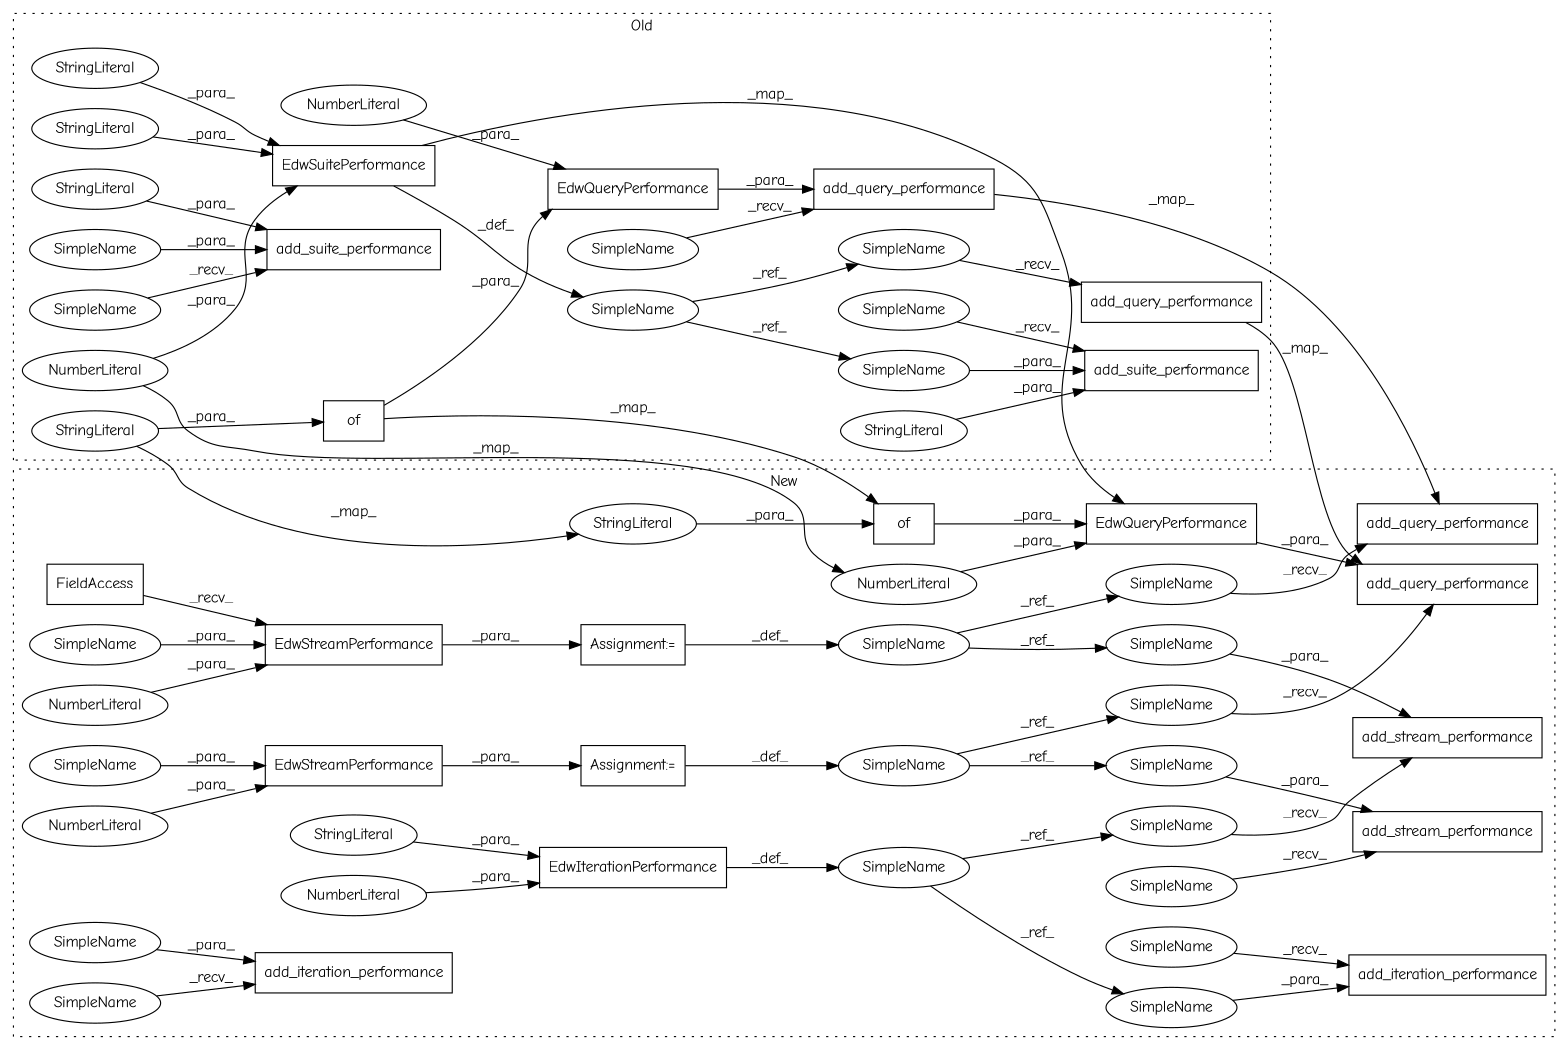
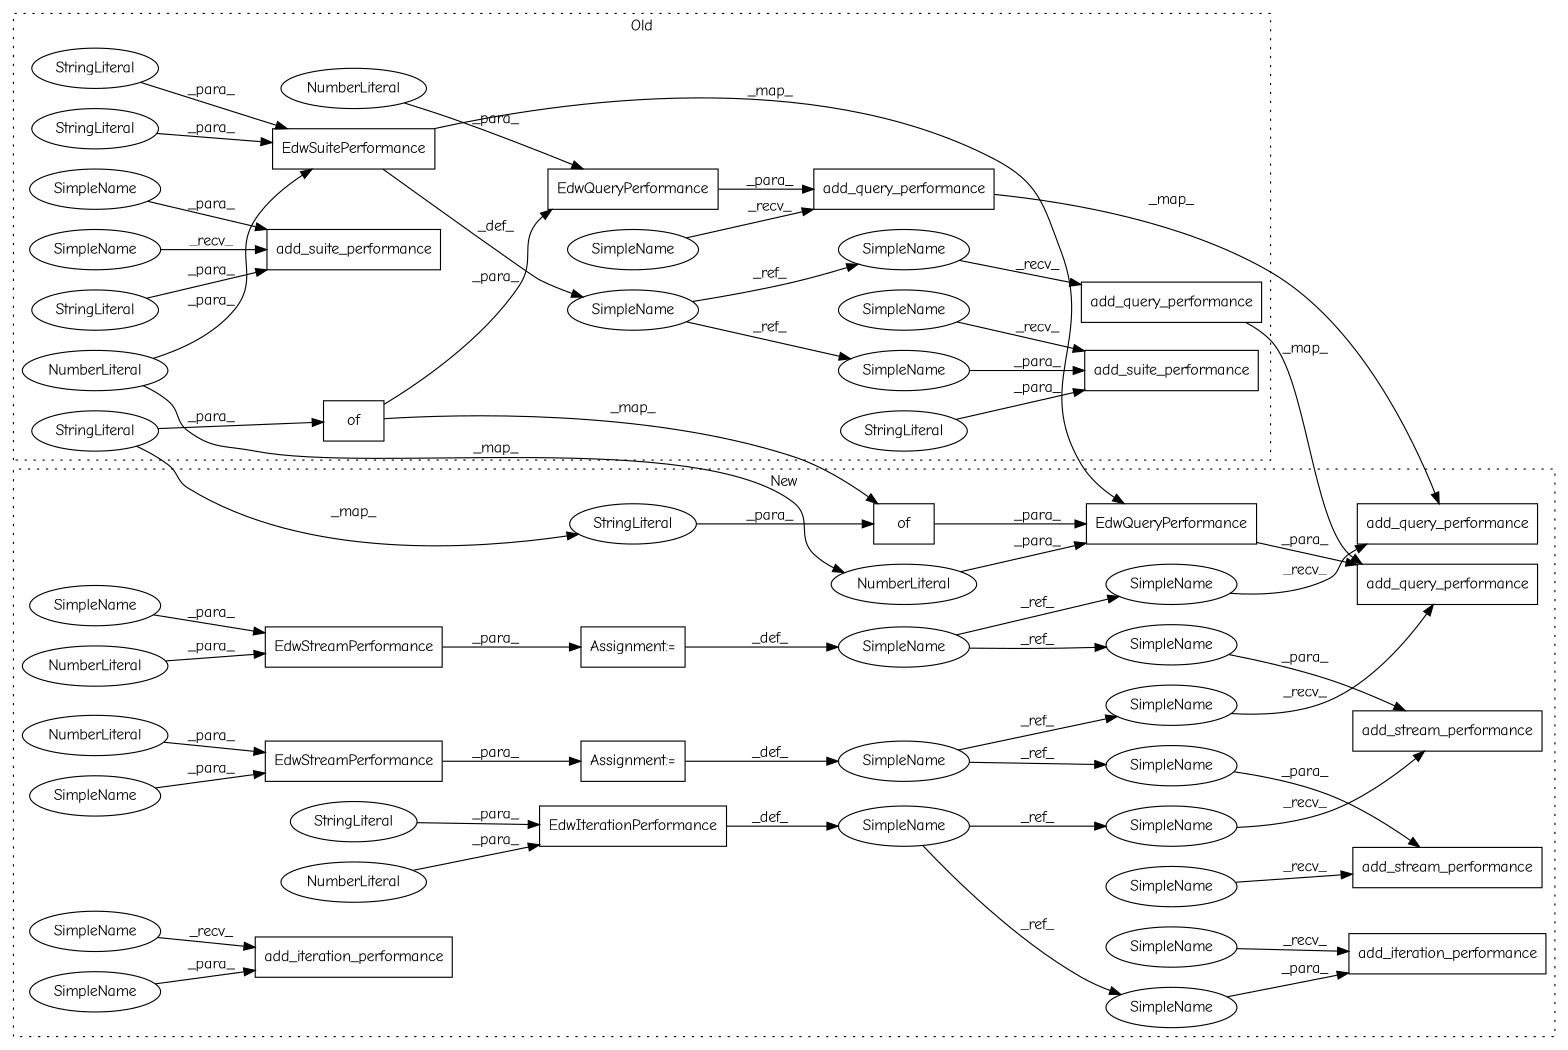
node "FieldAccess": removed
